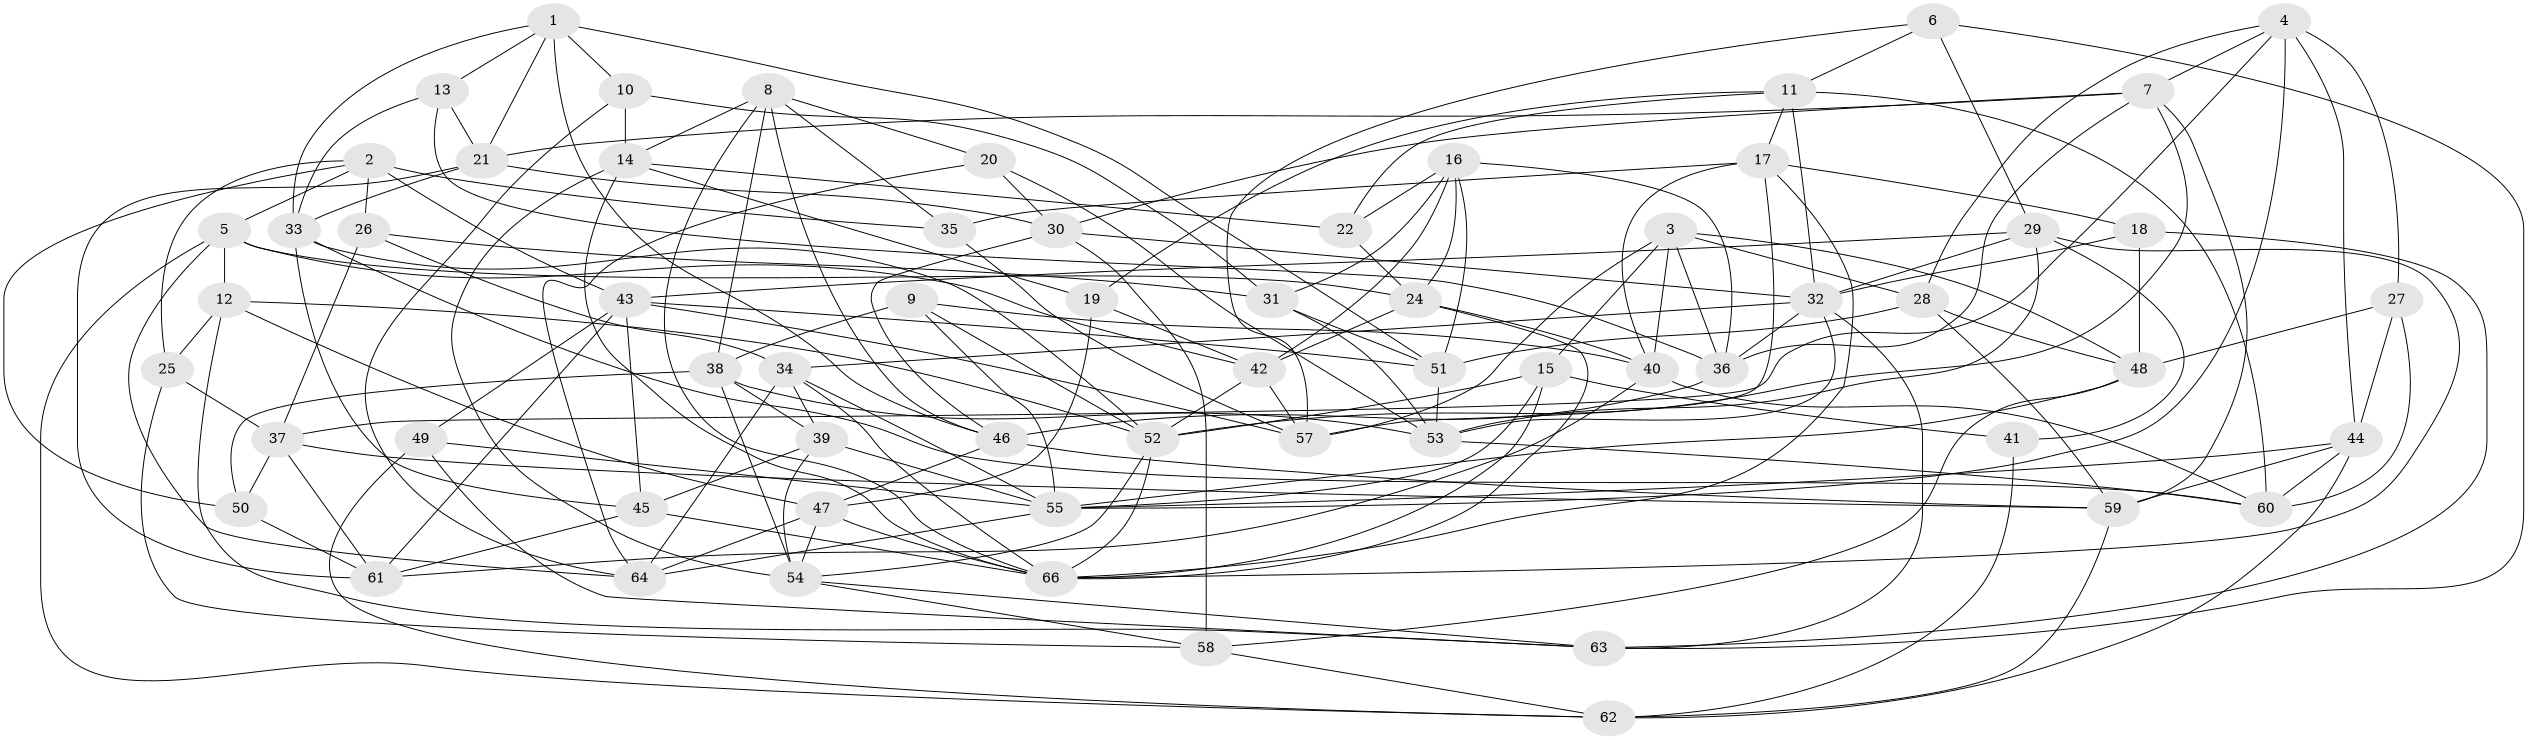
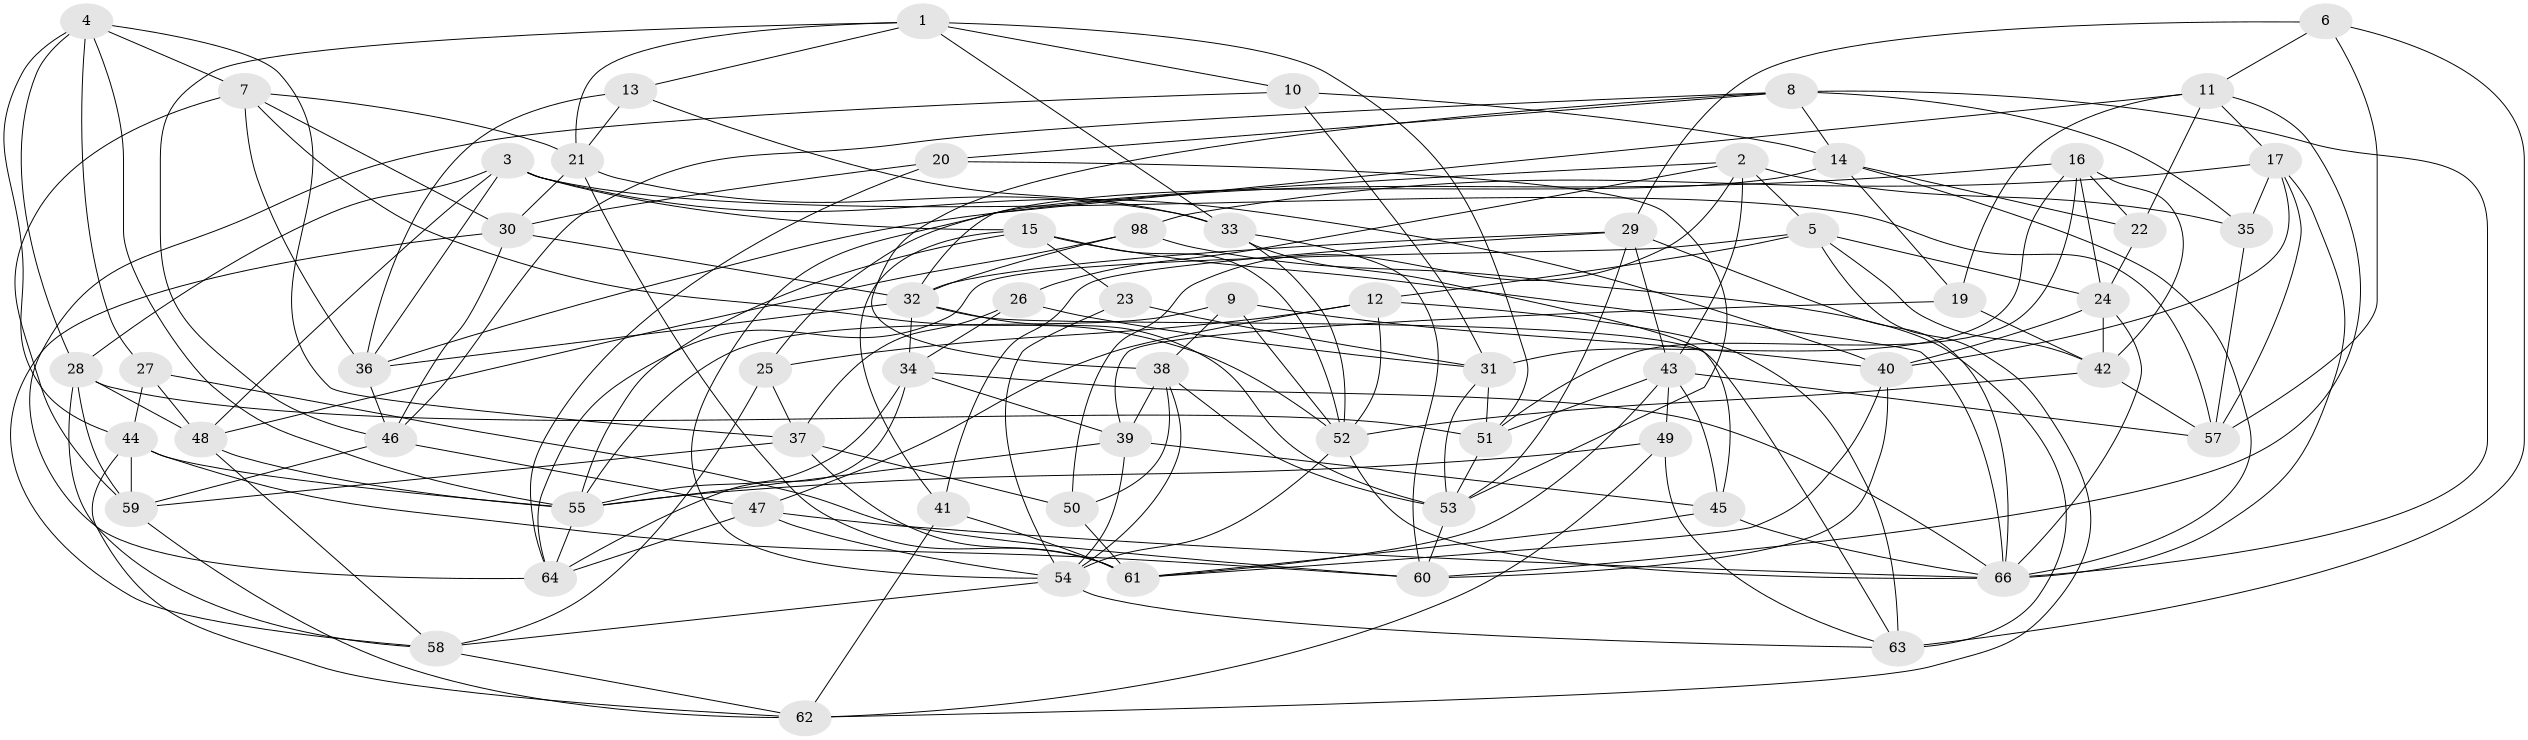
node "18": label "18" -> "98"
node "23": added
edge "19" -- "47": now "19" -- "39"
edge "41" -- "61": added
edge "28" -- "58": added
